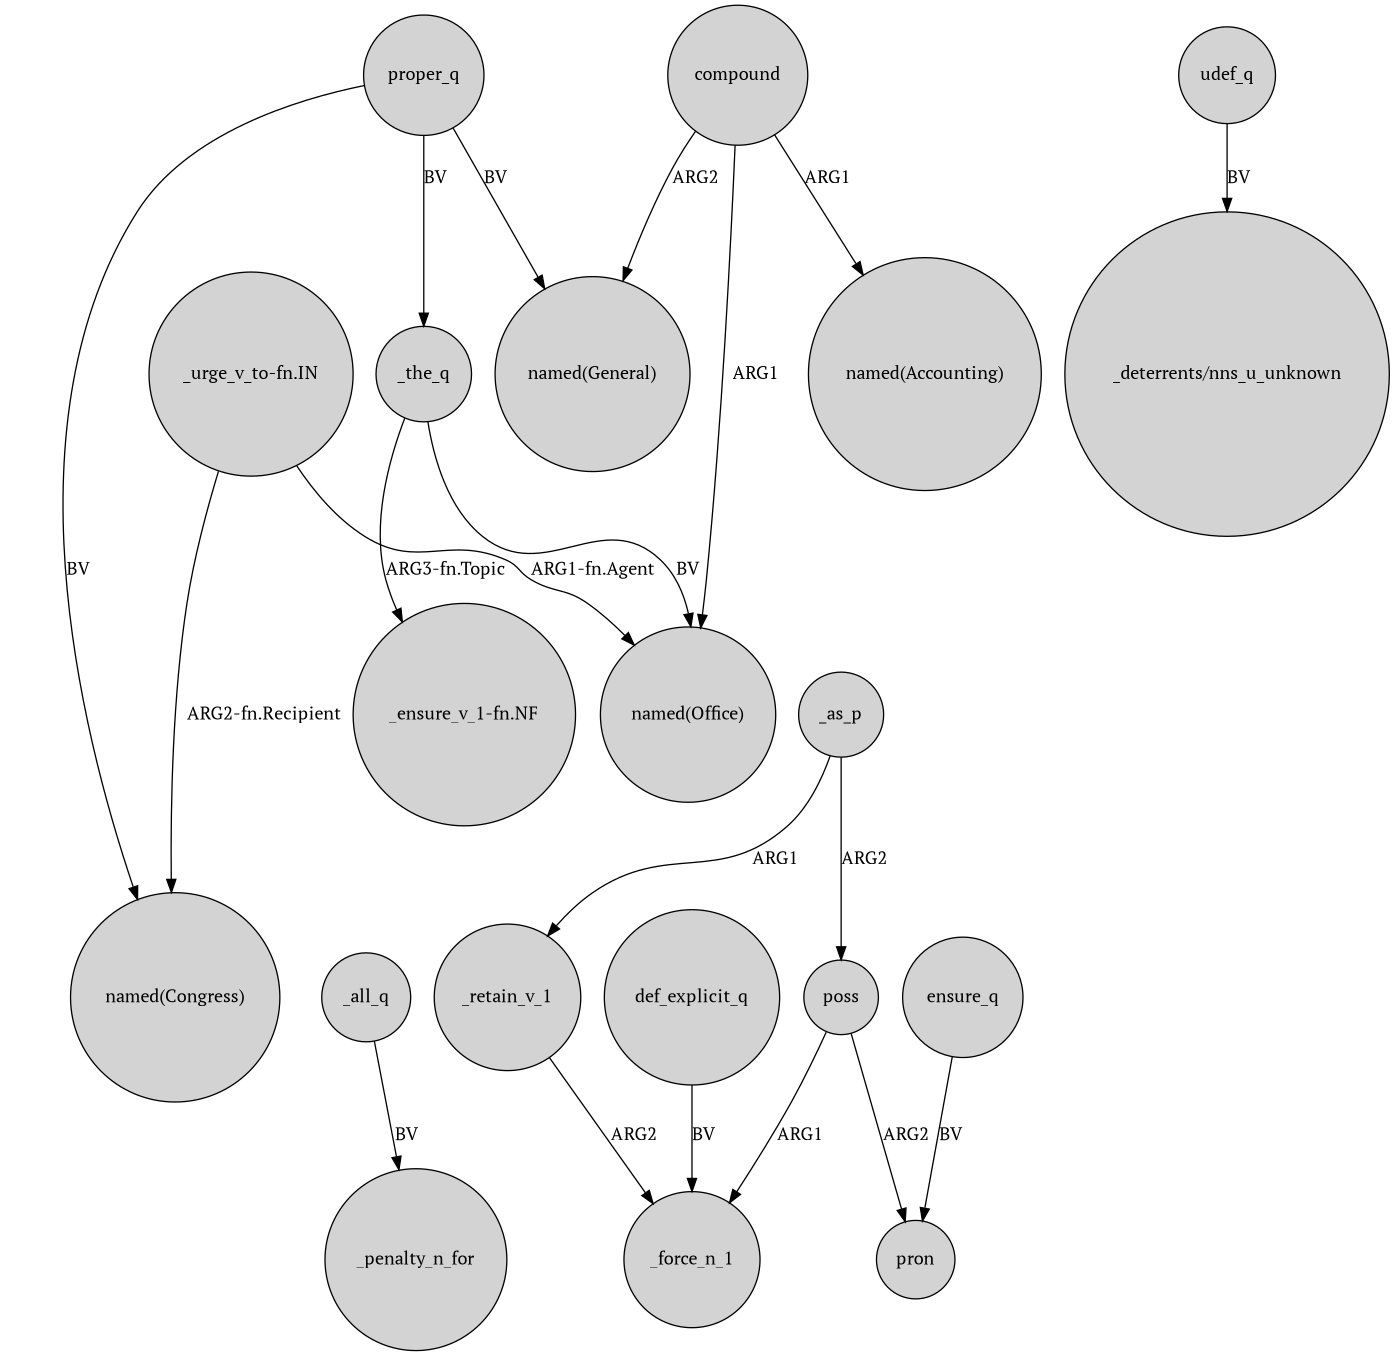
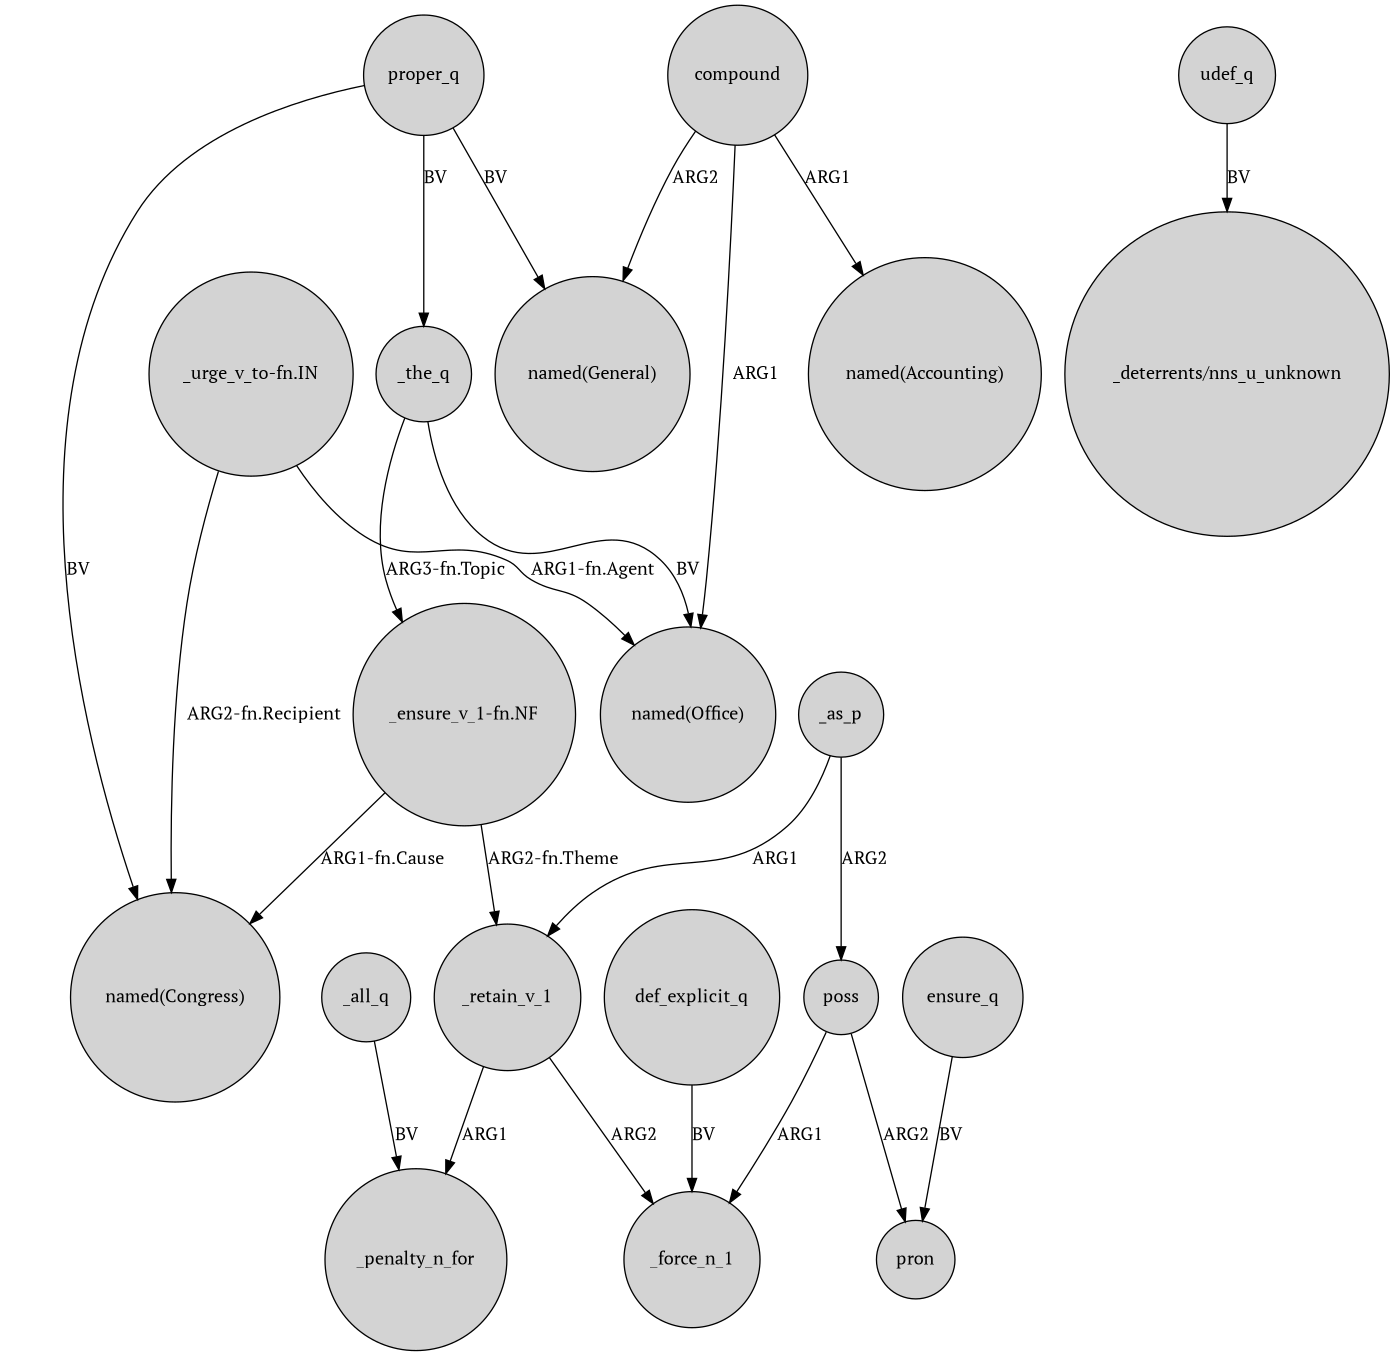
edge "_ensure_v_1-fn.NF" -> "named(Congress)": added, label "ARG1-fn.Cause"
edge "_ensure_v_1-fn.NF" -> "_retain_v_1": added, label "ARG2-fn.Theme"
edge "_retain_v_1" -> "_penalty_n_for": added, label "ARG1"
